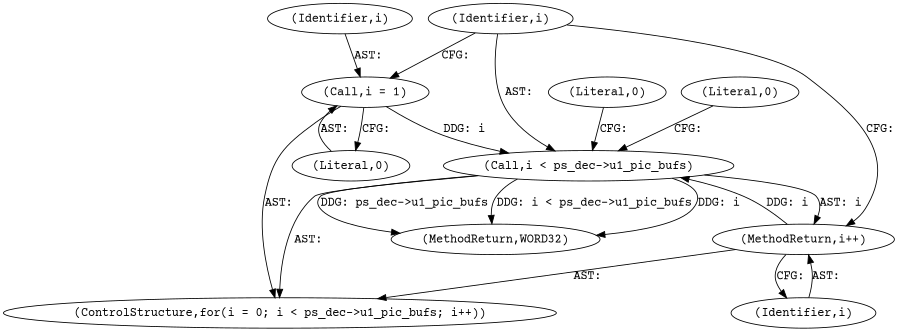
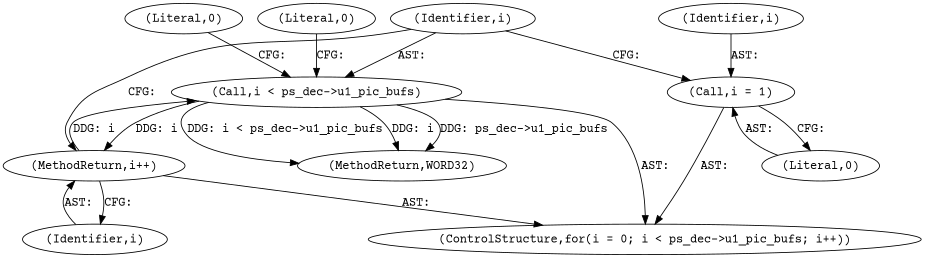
edge "(Call,i = 1)" -> "(Call,i < ps_dec->u1_pic_bufs)": removed, label "DDG: i"
edge "(Call,i < ps_dec->u1_pic_bufs)" -> "(MethodReturn,i++)": label "AST: i" -> "DDG: i"
